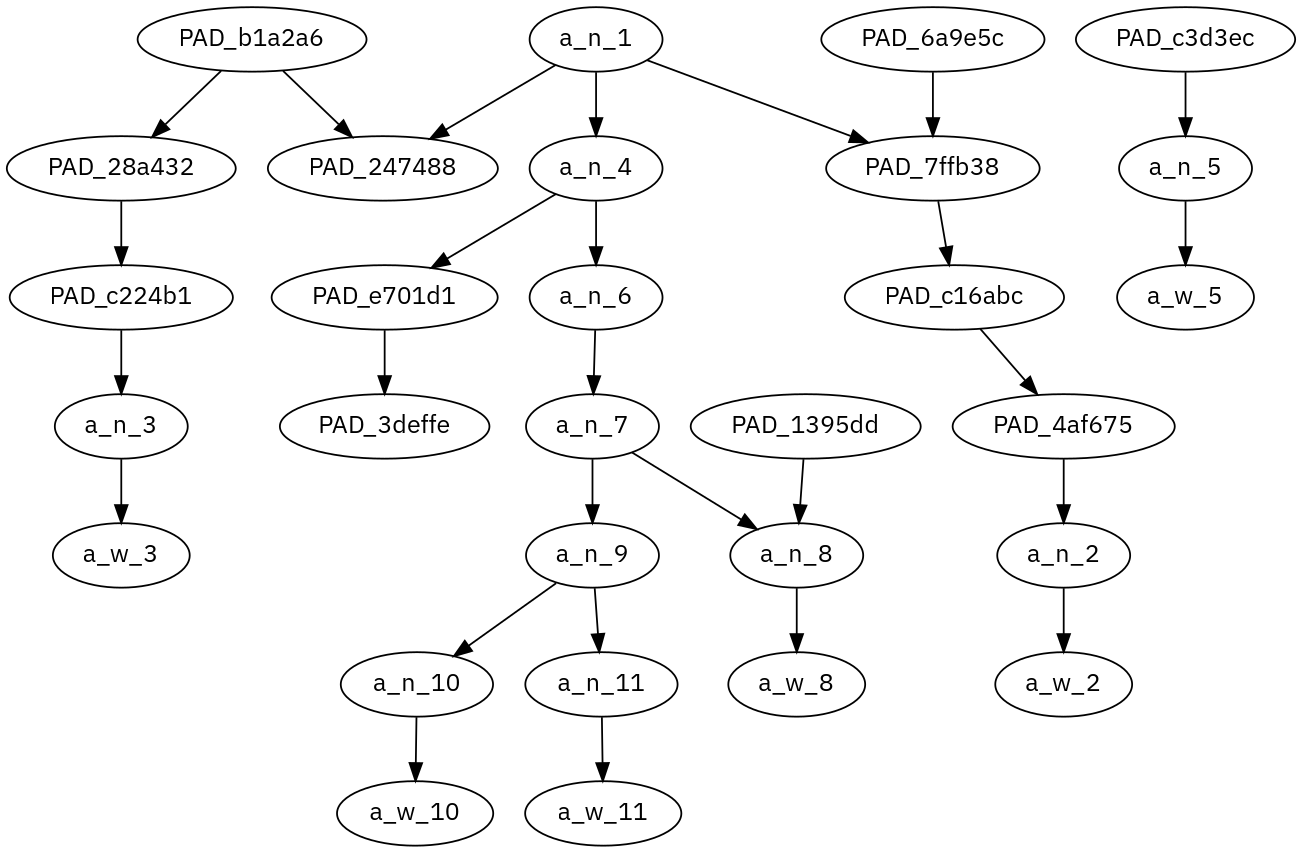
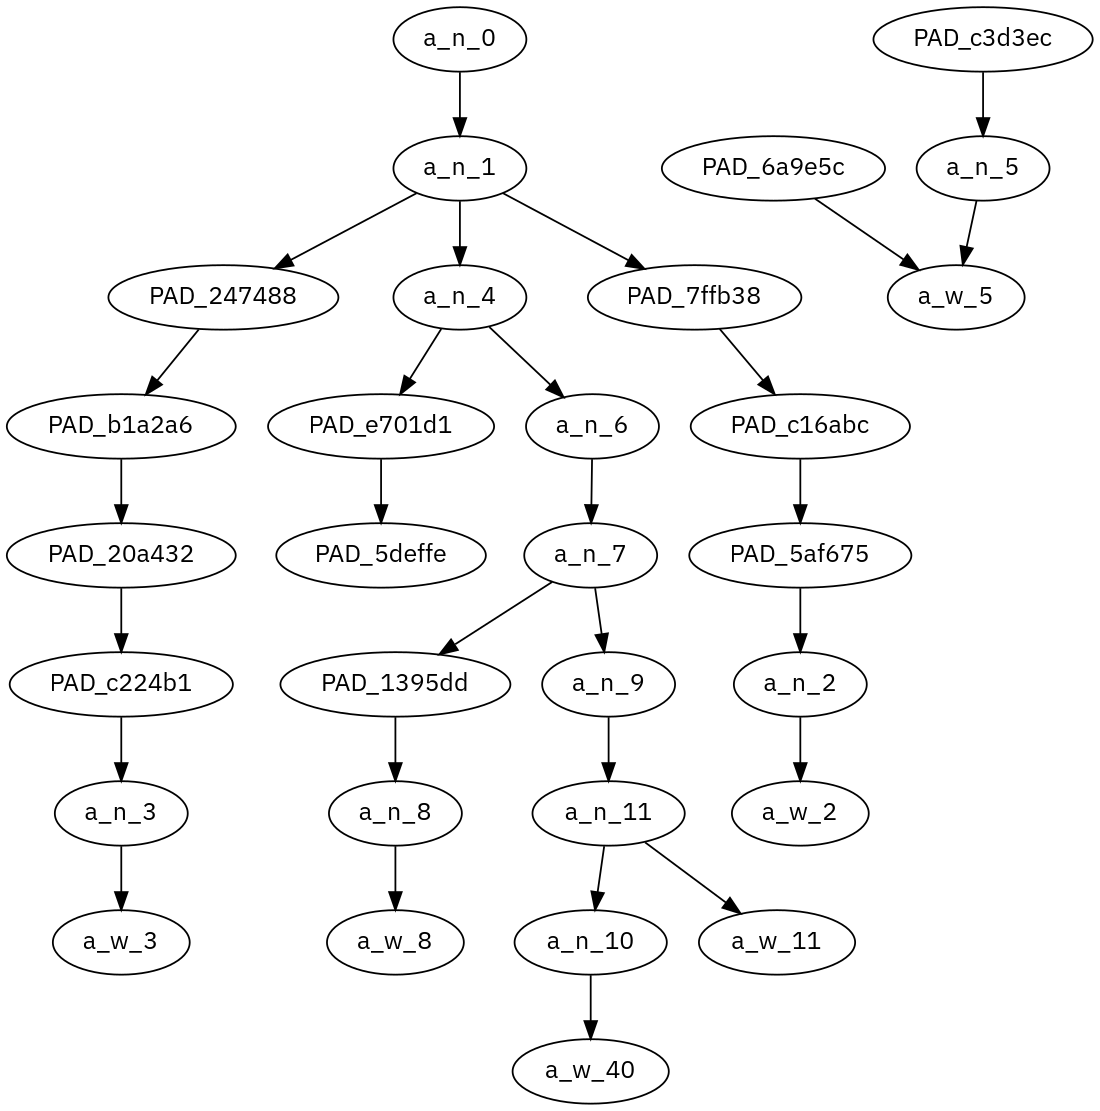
node "a_n_0": added
edge "PAD_6a9e5c" -> "PAD_7ffb38": now "PAD_6a9e5c" -> "a_w_5"
edge "PAD_b1a2a6" -> "PAD_247488": reversed
node "PAD_28a432": label "PAD_28a432" -> "PAD_20a432"
node "PAD_3deffe": label "PAD_3deffe" -> "PAD_5deffe"
node "PAD_4af675": label "PAD_4af675" -> "PAD_5af675"
edge "a_n_7" -> "a_n_8": now "a_n_7" -> "PAD_1395dd"
edge "a_n_9" -> "a_n_10": now "a_n_11" -> "a_n_10"
node "a_w_10": label "a_w_10" -> "a_w_40"
